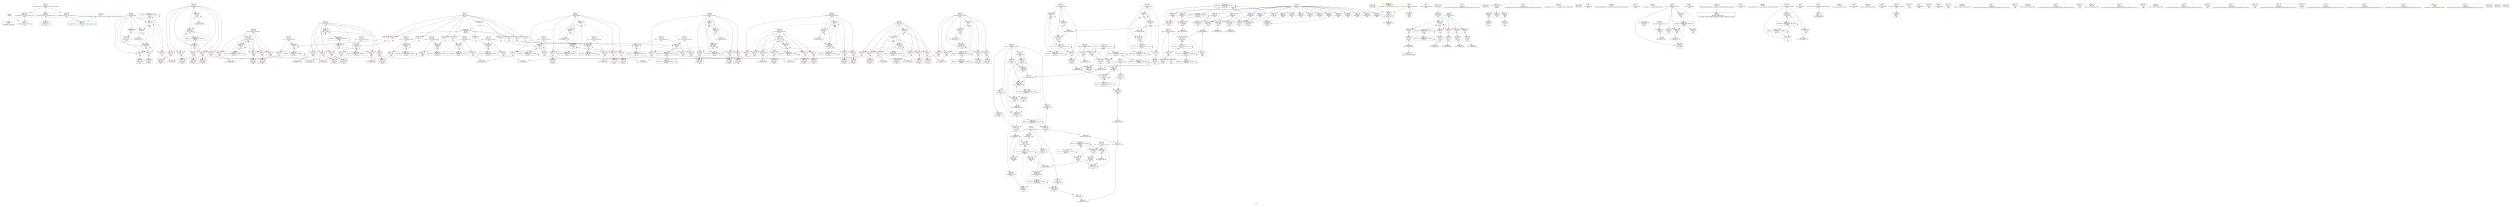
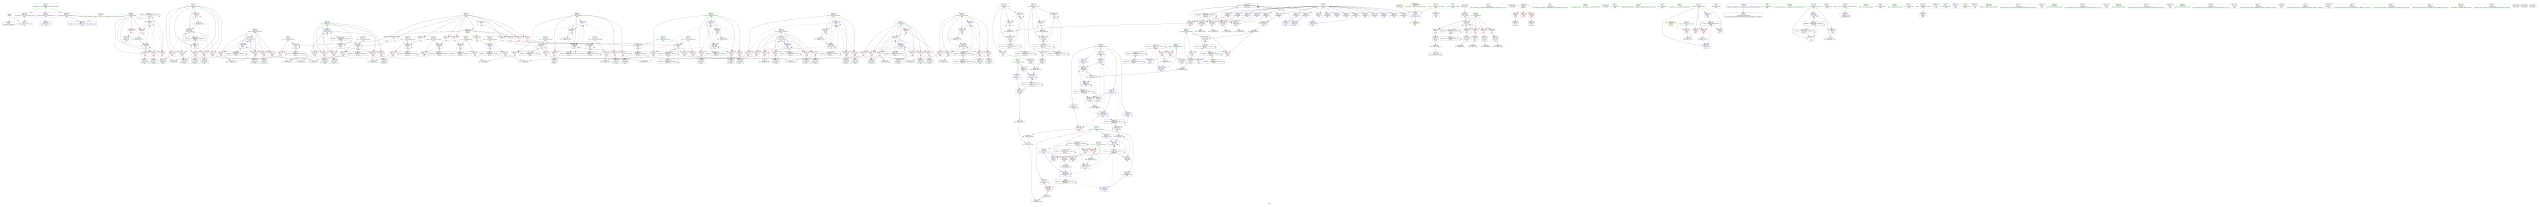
node "NodeID: 404": added
